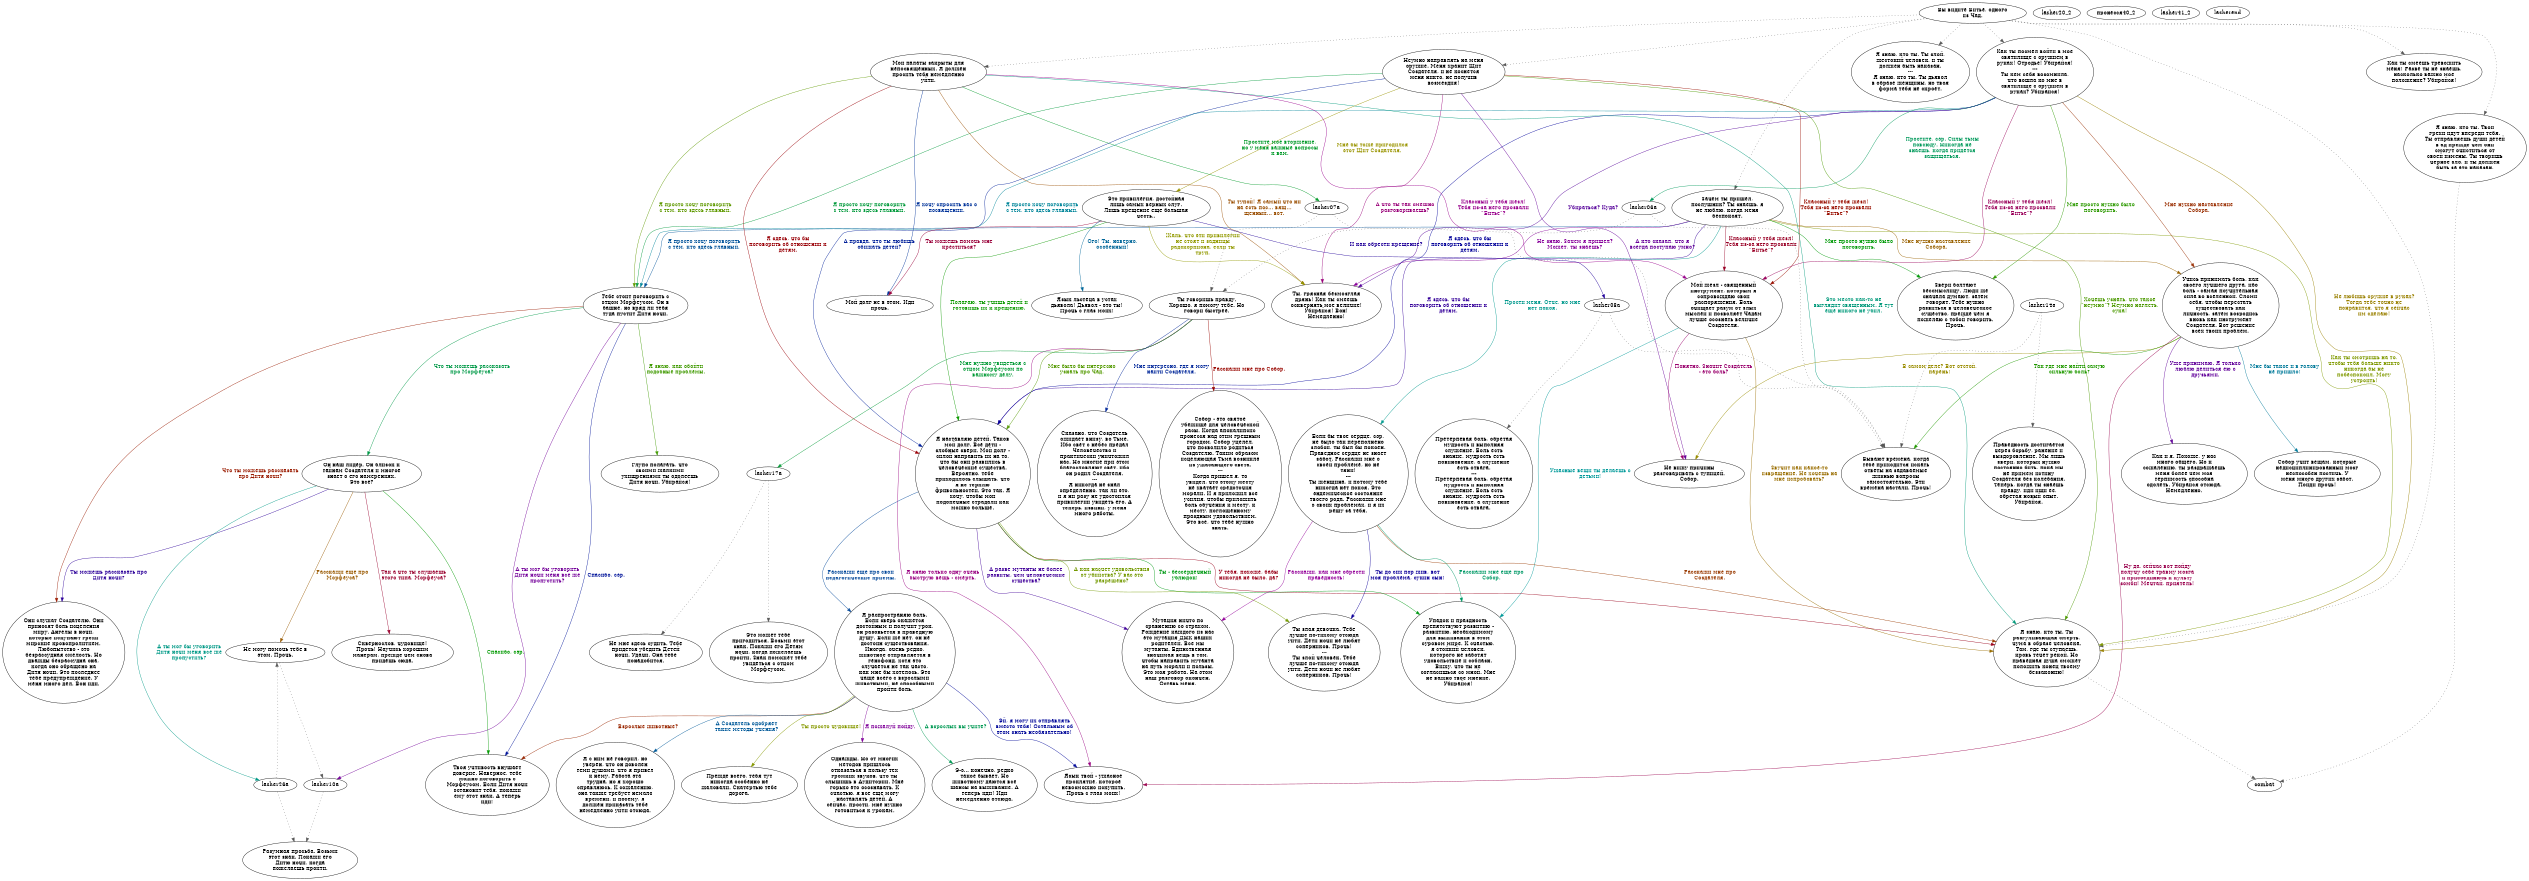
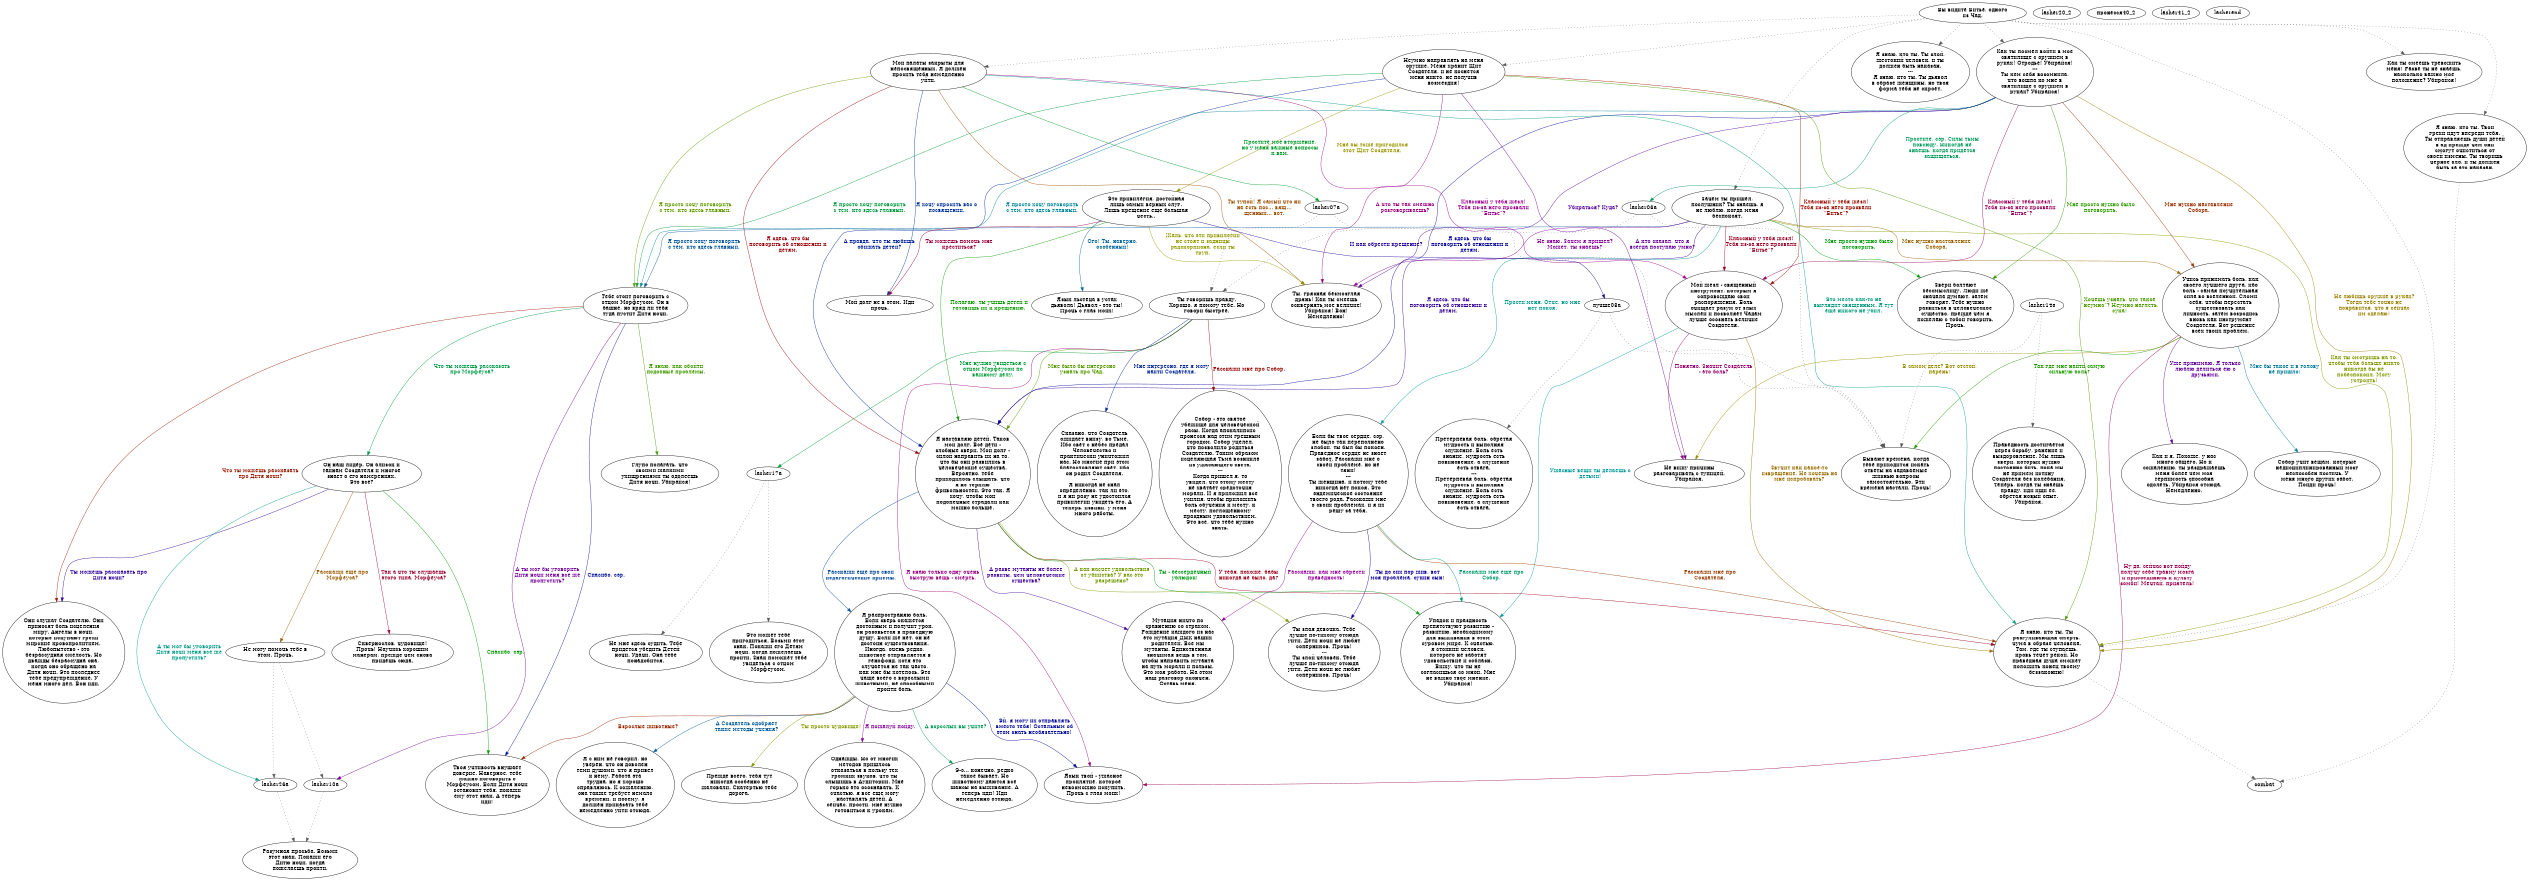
node "lasher08a": label "lasher08a" -> "лучше08a"
node "Не вижу причины разговаривать с тупицей. Собор.": label "Не вижу причины разговаривать с тупицей. Собор." -> "Не вижу причины разговаривать с тупицей. Убирайся."
edge "lasher26a" -> "Не могу помочь тебе в этом. Прочь.": reversed
